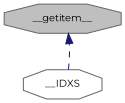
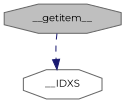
edge "__IDXS" -> "__getitem__": reversed
